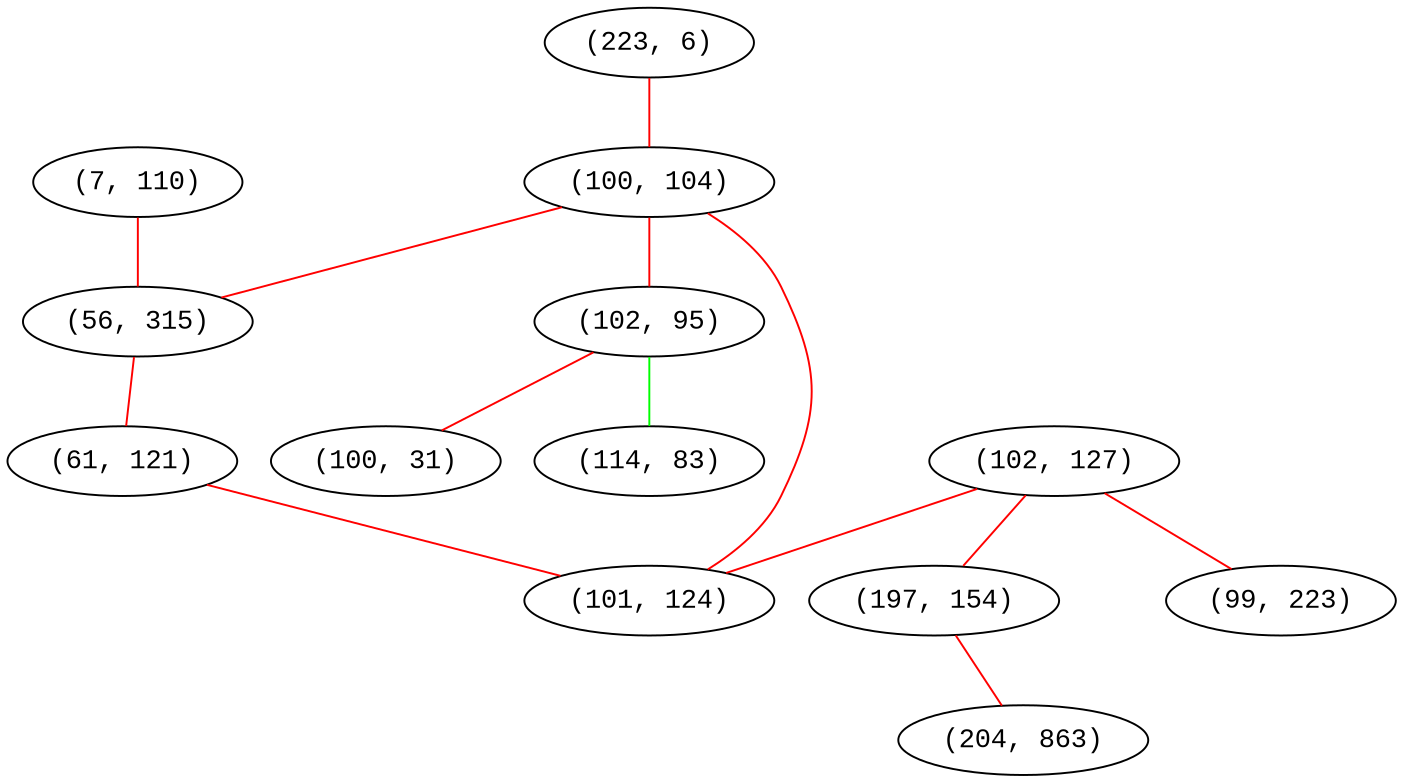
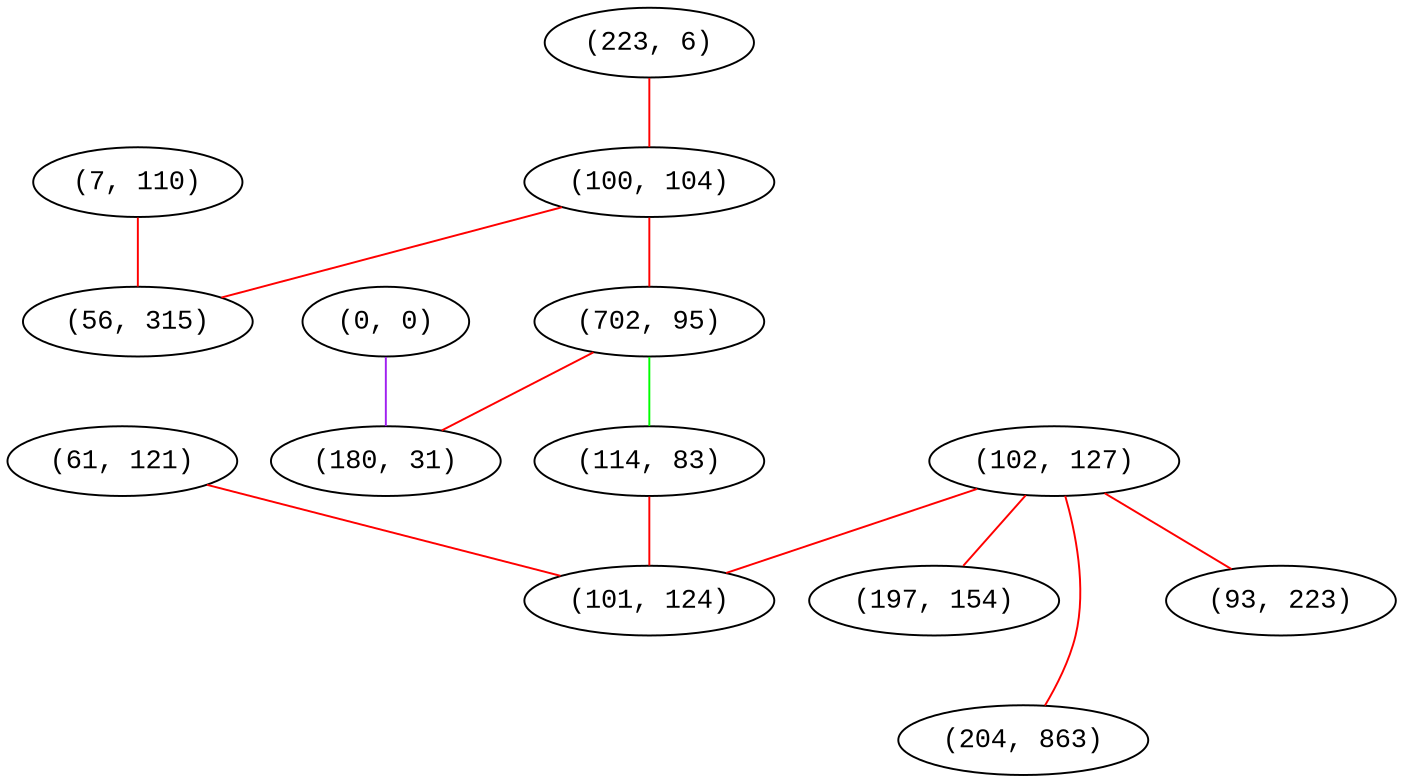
node "(0, 0)": added
node "(102, 95)": label "(102, 95)" -> "(702, 95)"
edge "(100, 104)" -- "(101, 124)": now "(114, 83)" -- "(101, 124)"
edge "(56, 315)" -- "(61, 121)": removed
node "(100, 31)": label "(100, 31)" -> "(180, 31)"
node "(99, 223)": label "(99, 223)" -> "(93, 223)"
edge "(197, 154)" -- "(204, 863)": now "(102, 127)" -- "(204, 863)"
